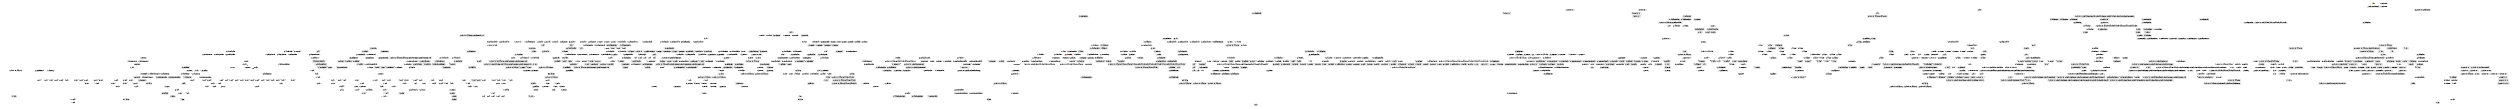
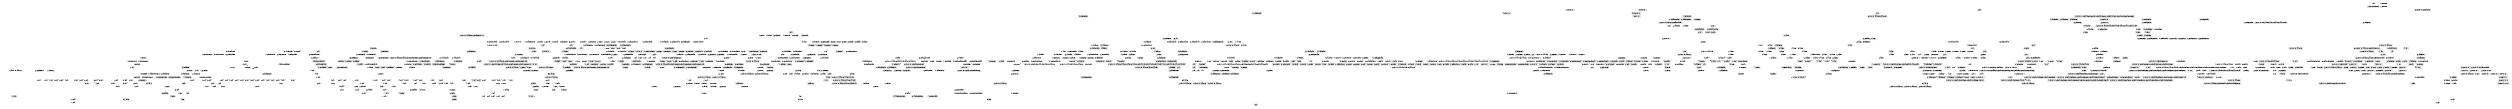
node "185: compareVersionArrays": label "185: compareVersionArrays" -> "185: getTickLabelPaint"
